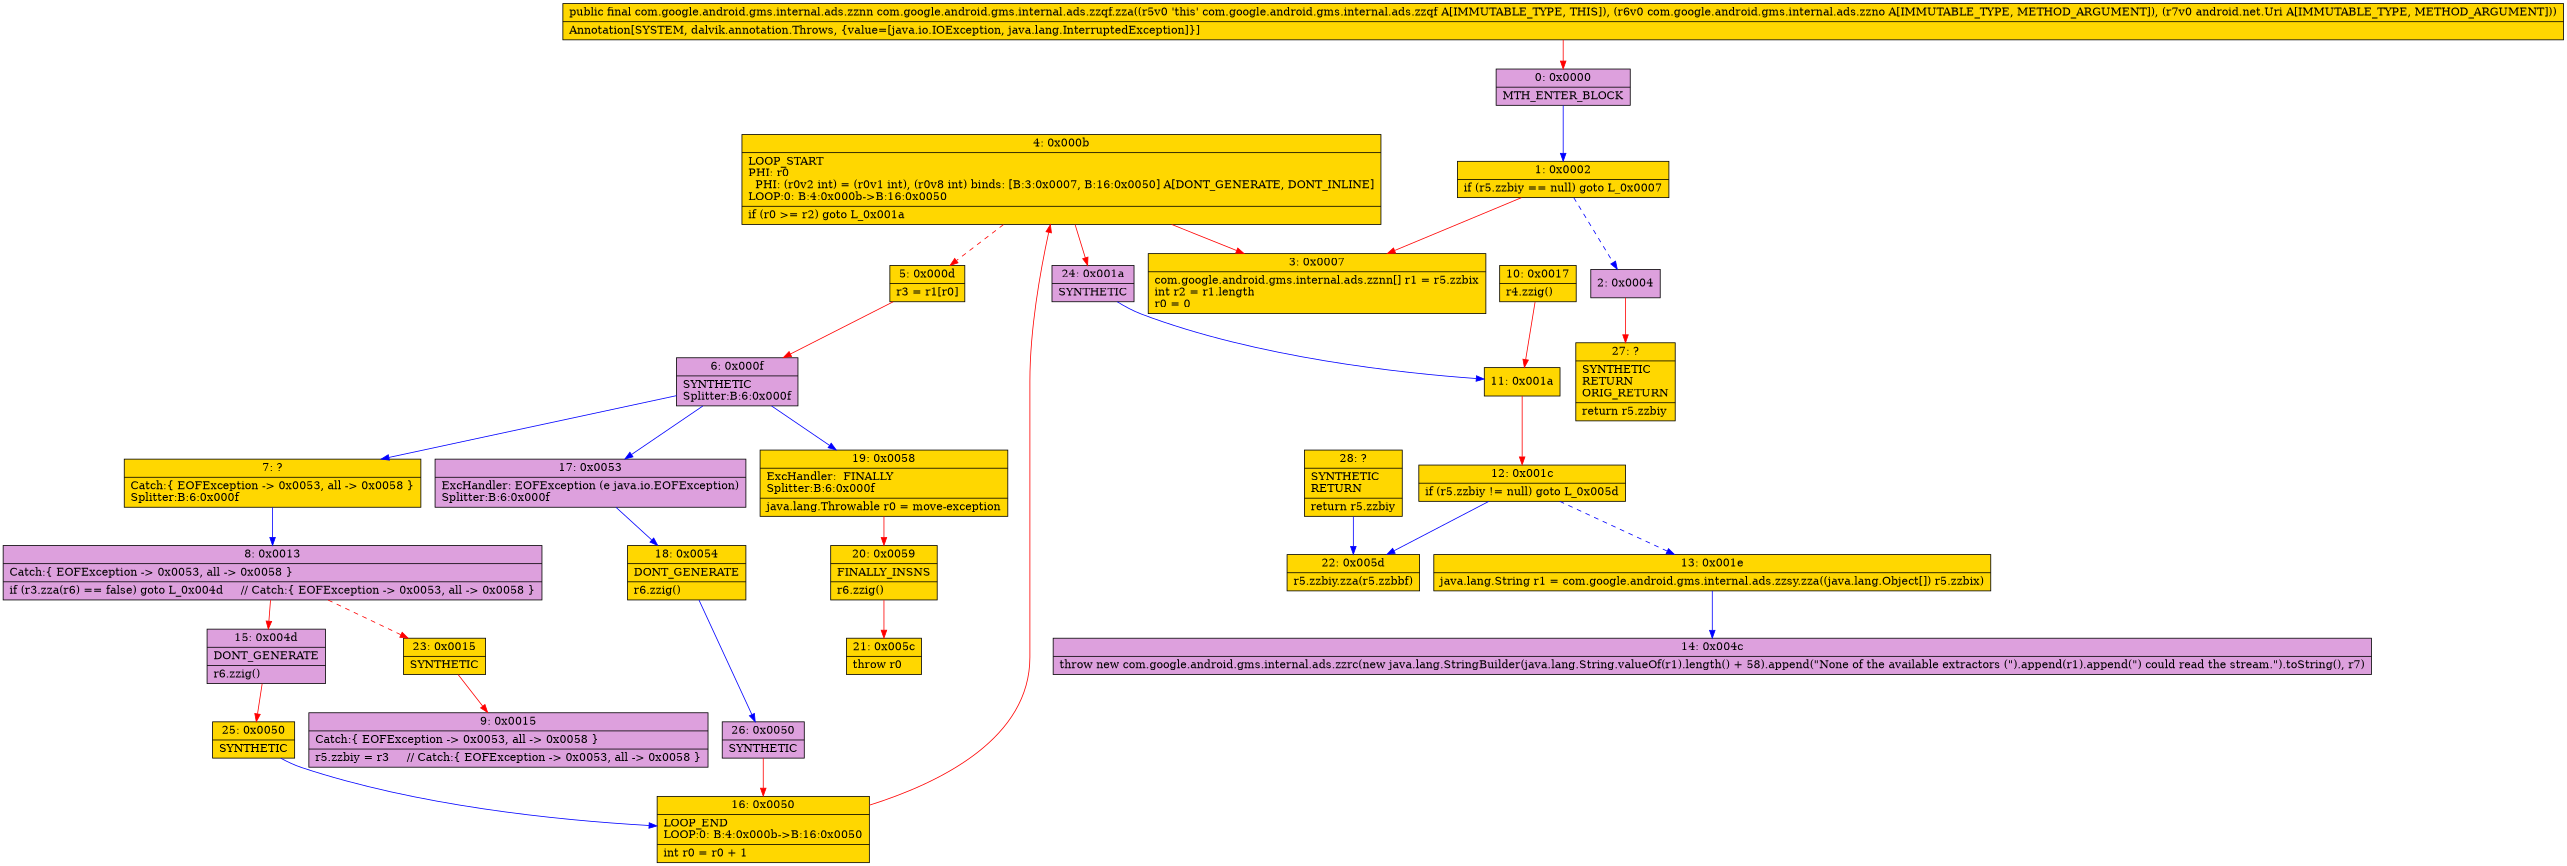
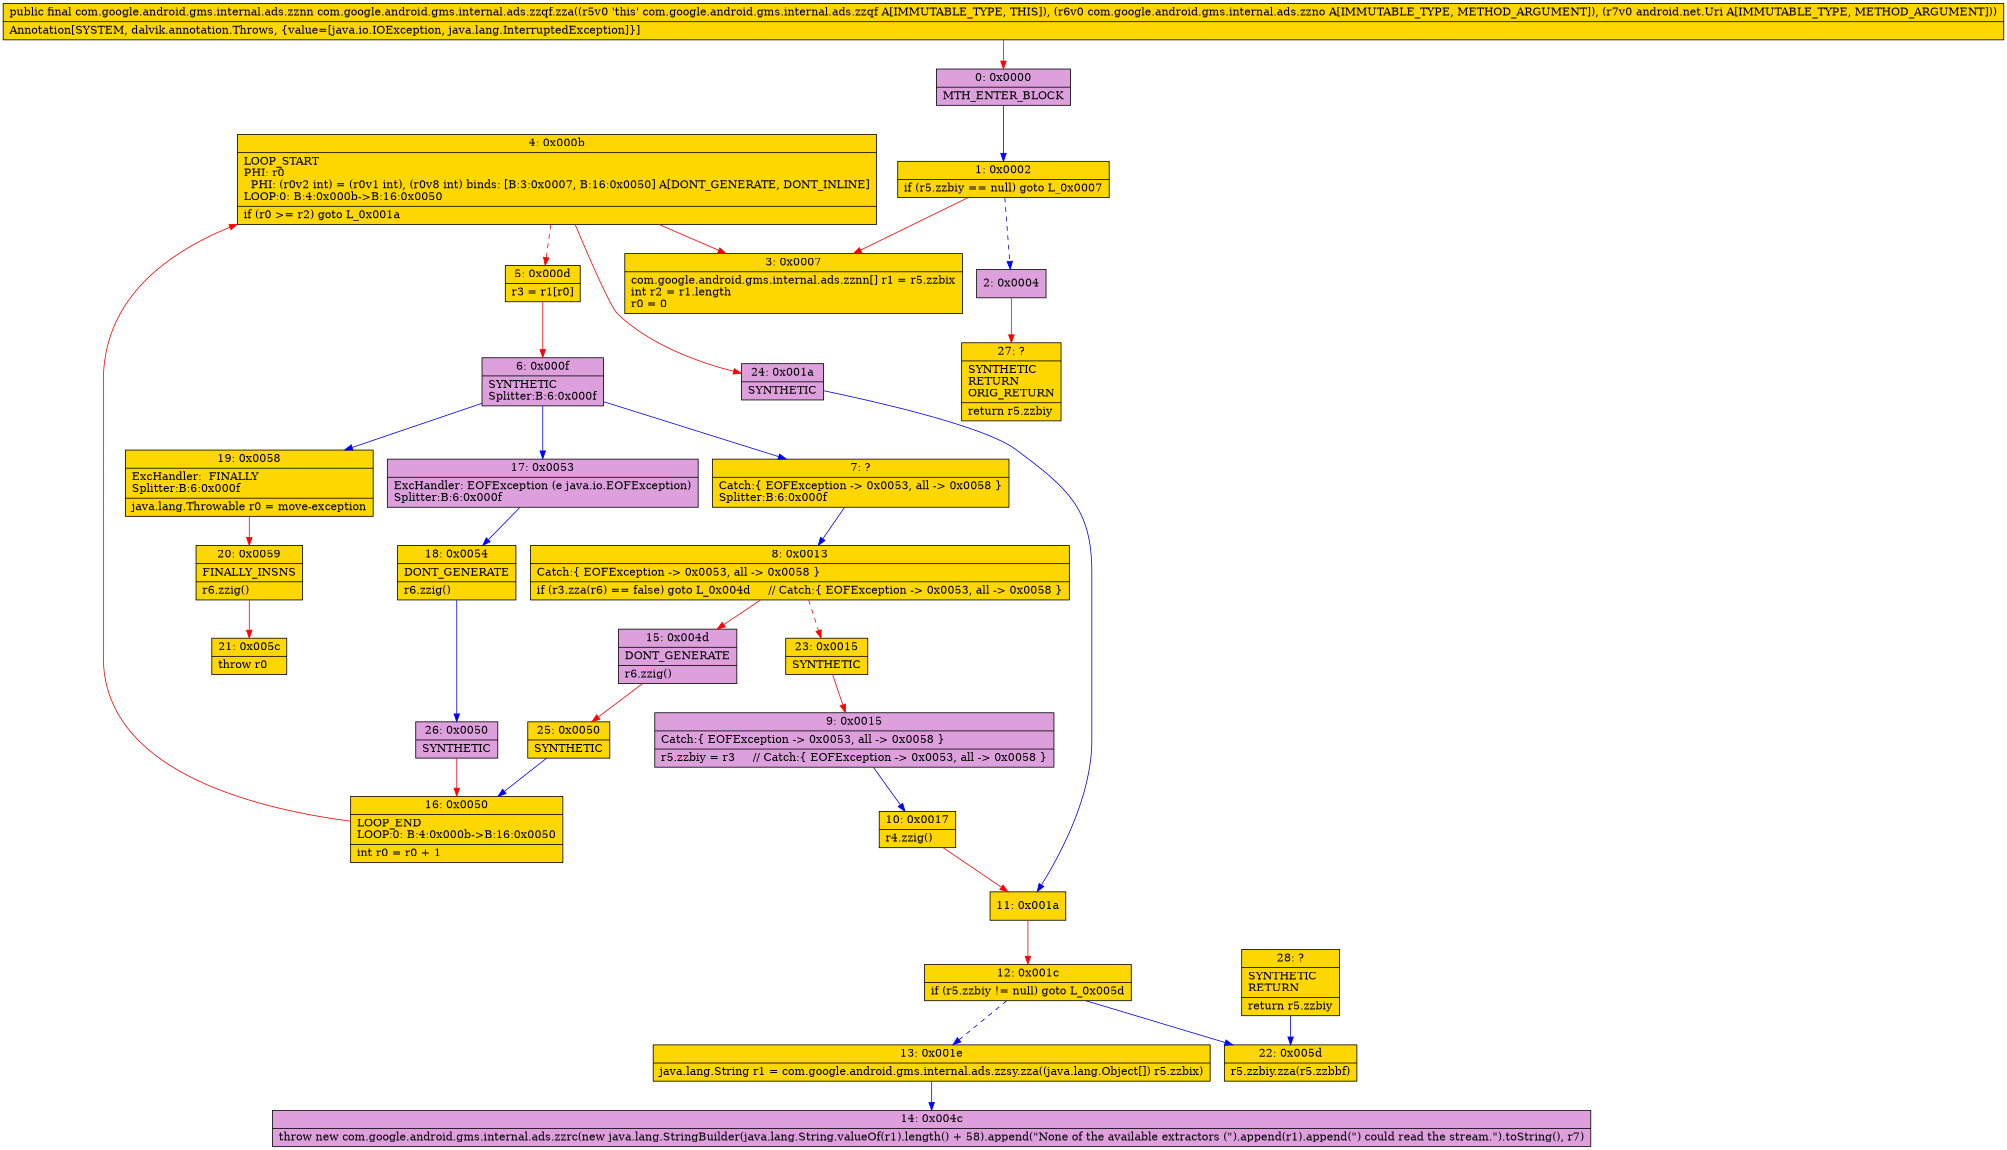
node "8: 0x0013": fillcolor plum -> gold
edge "9: 0x0015" -> "10: 0x0017": added
